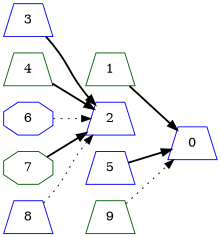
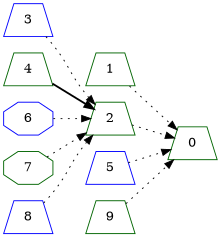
edge "3" -> "2": style bold -> dotted
edge "1" -> "0": style bold -> dotted
node "2": color blue -> darkgreen
edge "2" -> "0": added
node "0": color blue -> darkgreen
edge "7" -> "2": style bold -> dotted
edge "5" -> "0": style bold -> dotted
